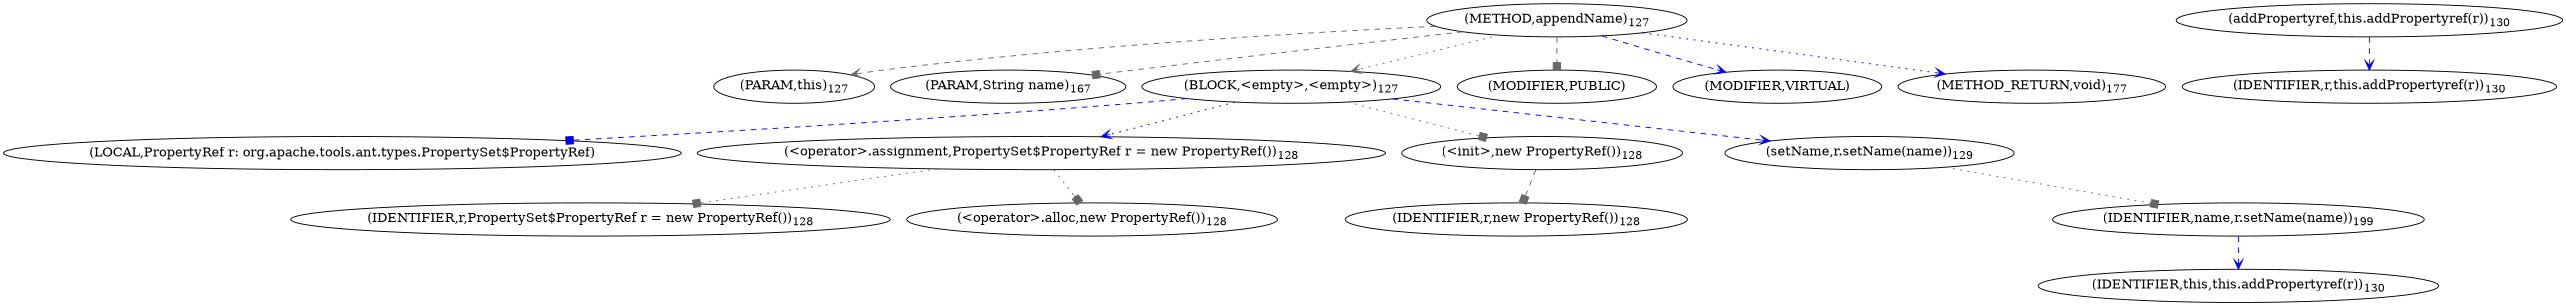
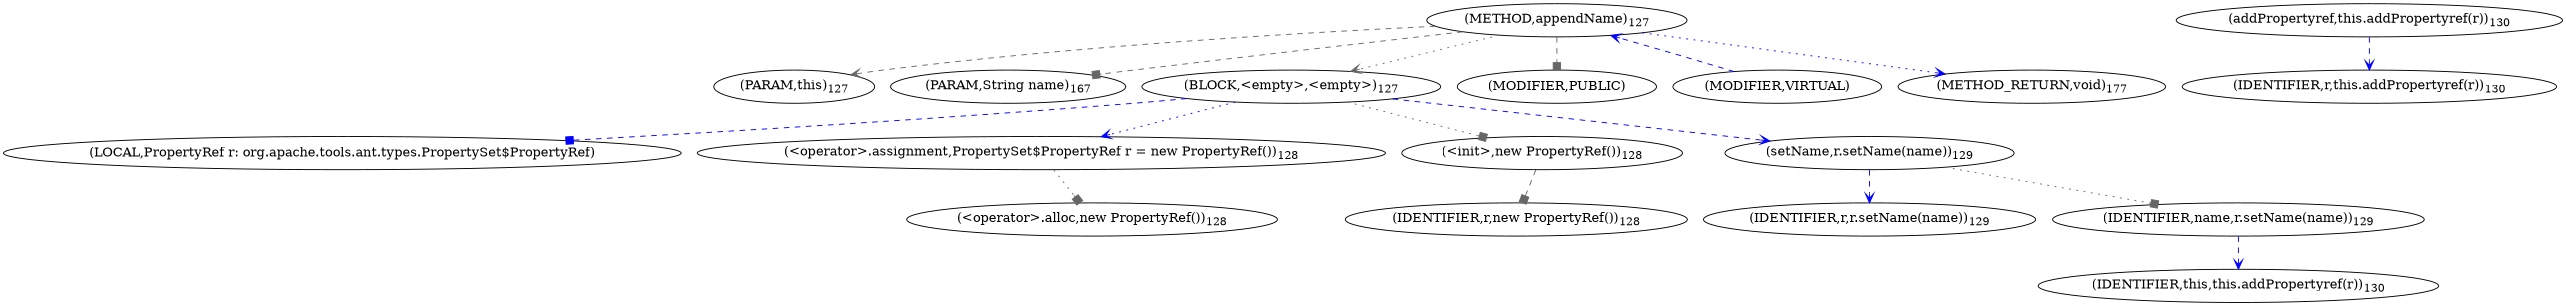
edge "(METHOD,appendName)" -> "(MODIFIER,VIRTUAL)": reversed
node "(IDENTIFIER,name,r.setName(name))": text "199" -> "129"
node "(IDENTIFIER,r,PropertySet$PropertyRef r = new PropertyRef())": removed
node "(IDENTIFIER,r,r.setName(name))": added
